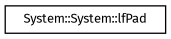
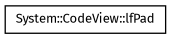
node "System::System::lfPad": label "System::System::lfPad" -> "System::CodeView::lfPad"
